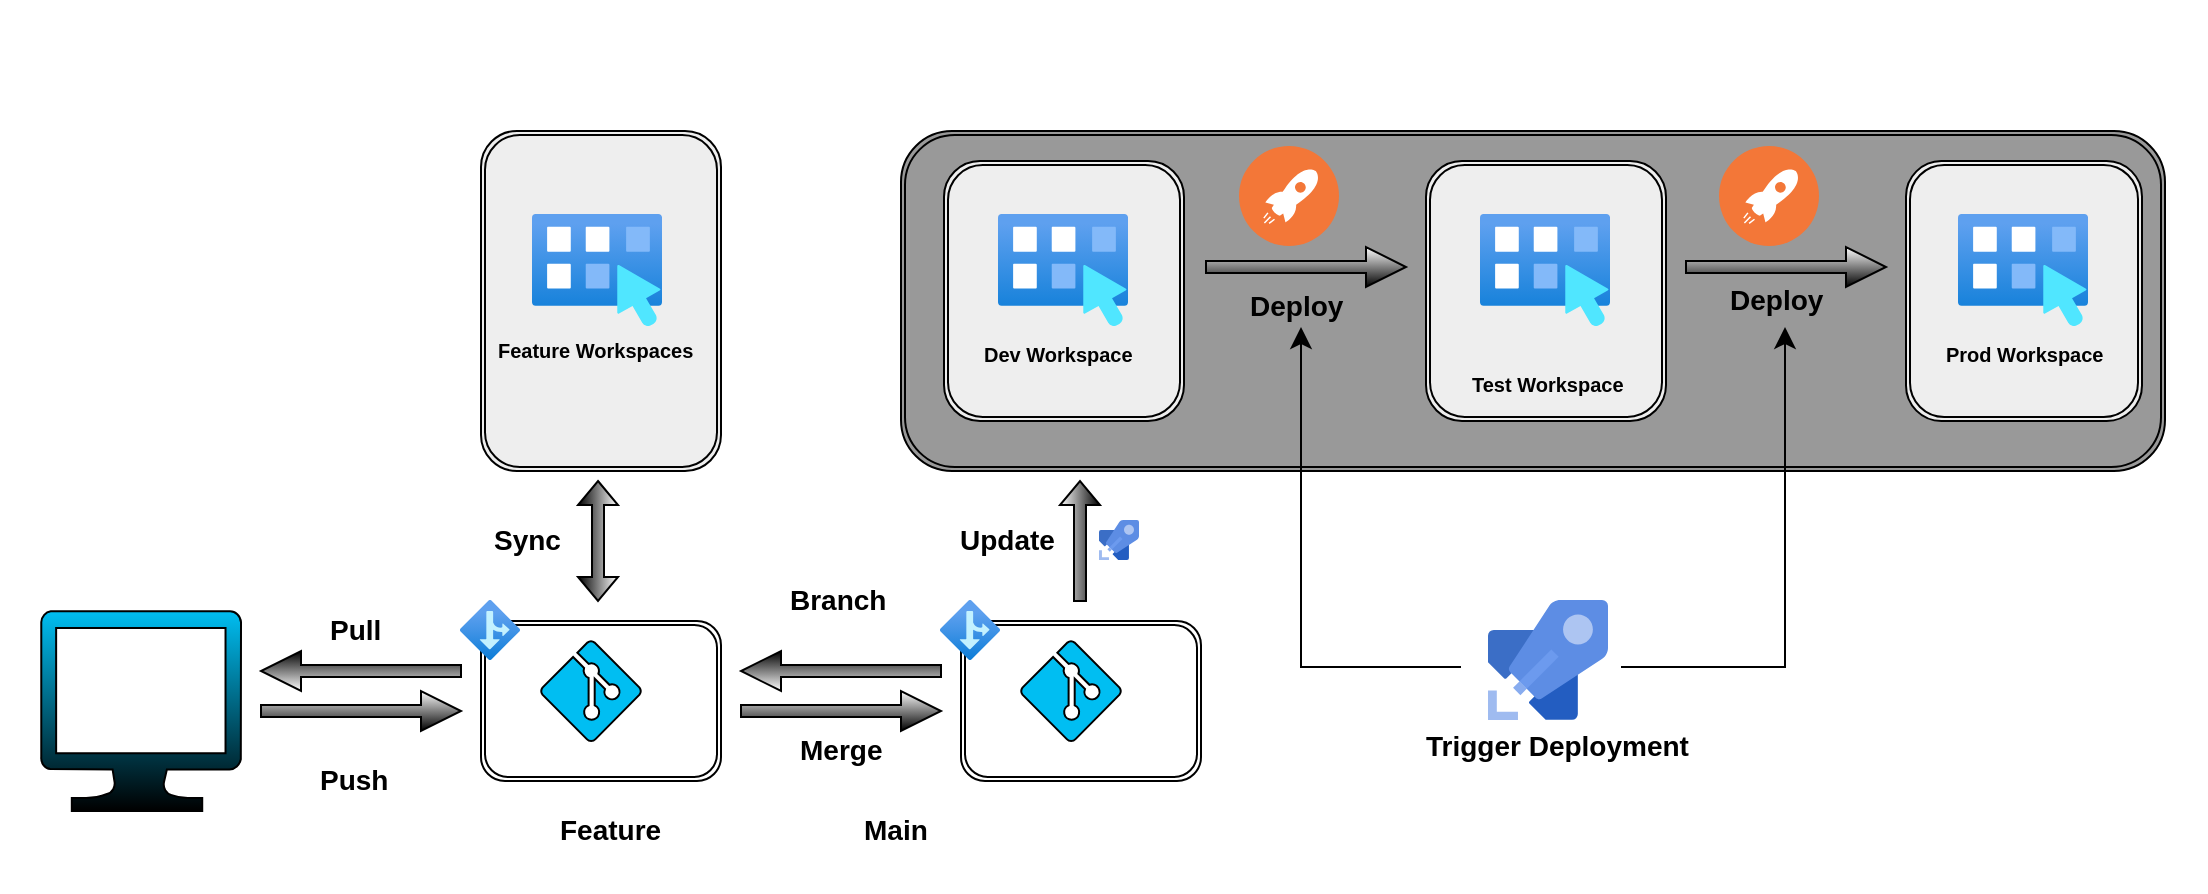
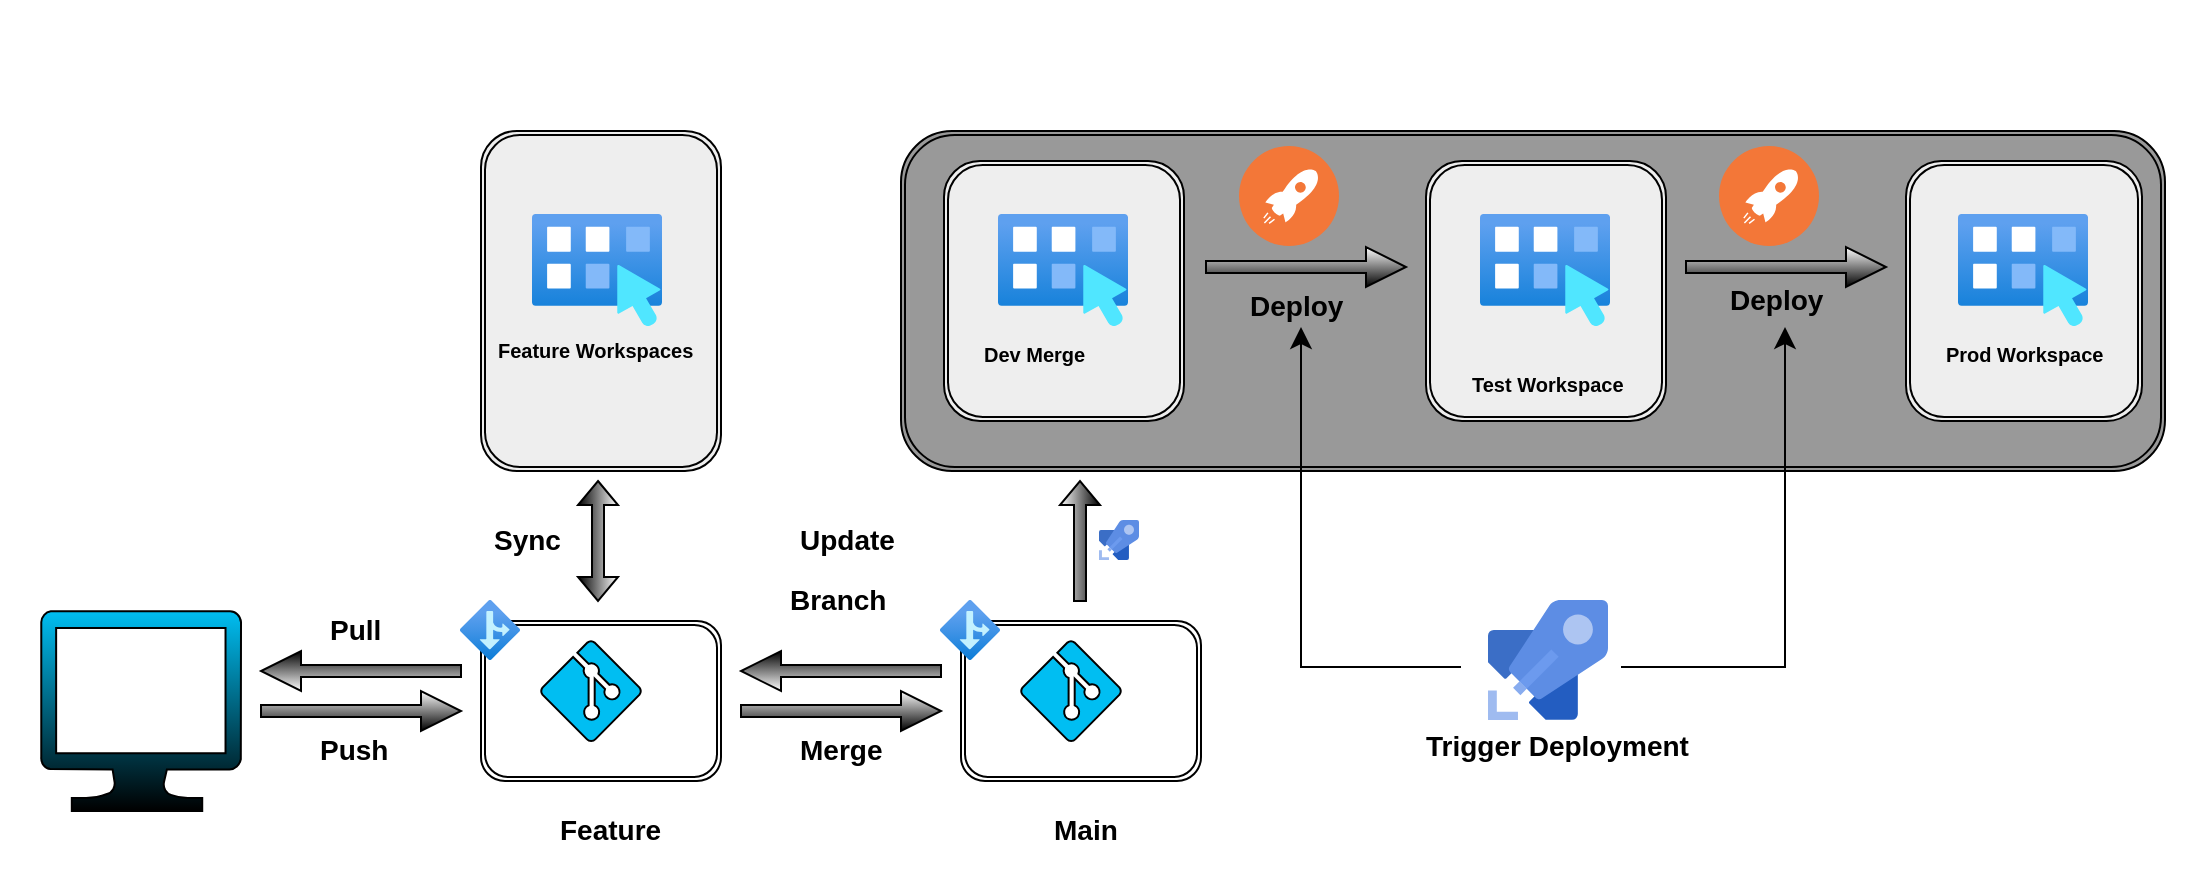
node "Dev Workspace": label "Dev Workspace" -> "Dev Merge"
node "Update": moved (1000, 541) -> (840, 541)
node "Push": moved (351, 781) -> (351, 751)
node "Main": moved (890, 831) -> (1080, 831)
